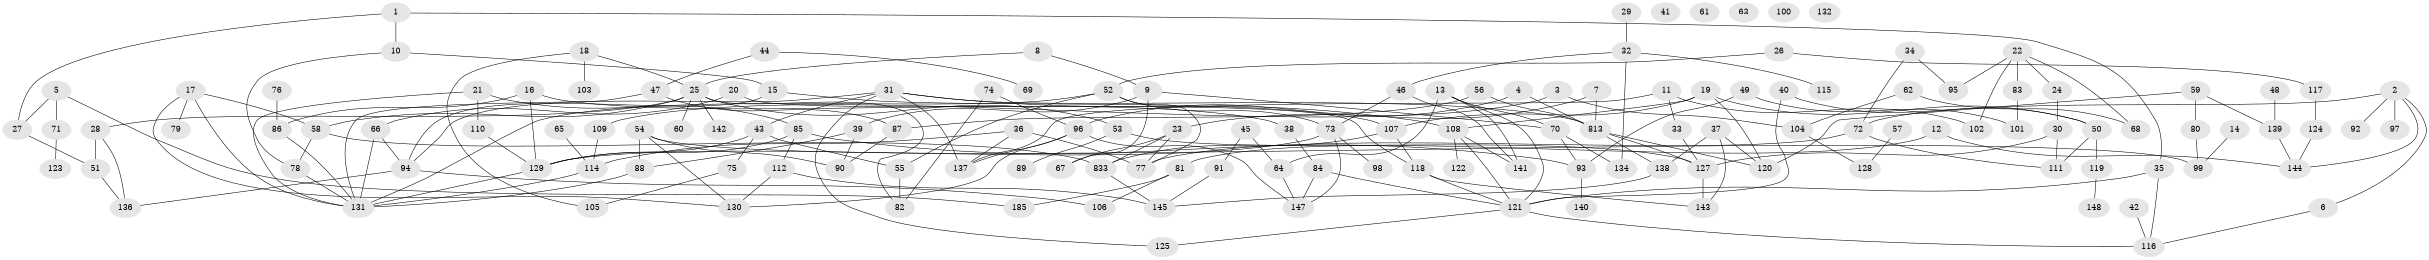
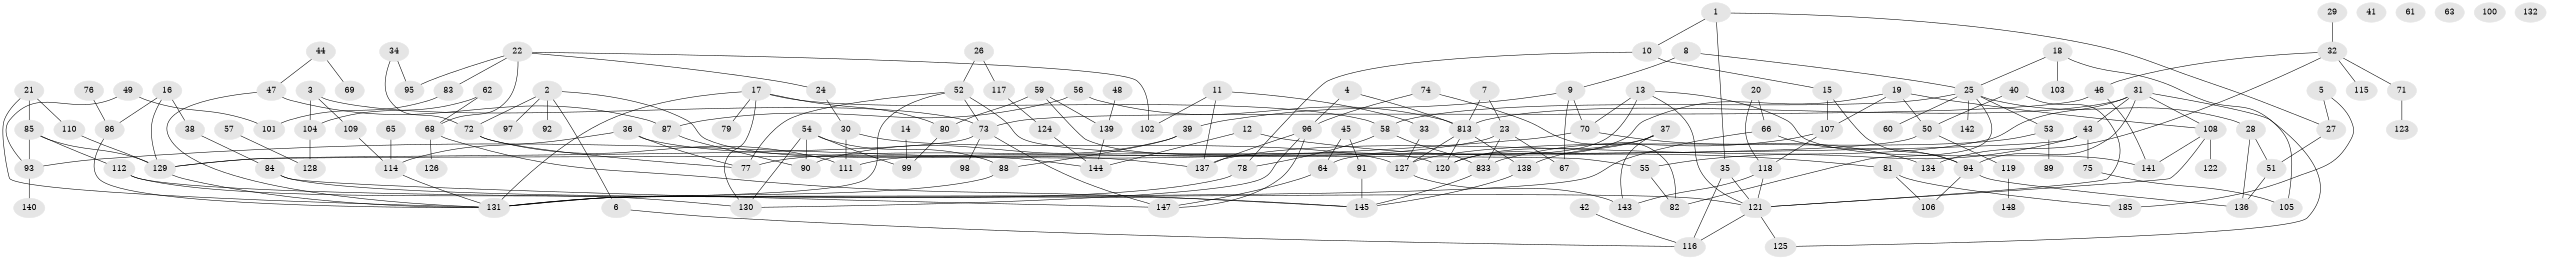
edge "17" -- "80": added
edge "5" -- "71": now "32" -- "71"
edge "3" -- "73": added
node "126": added
edge "68" -- "145": added
